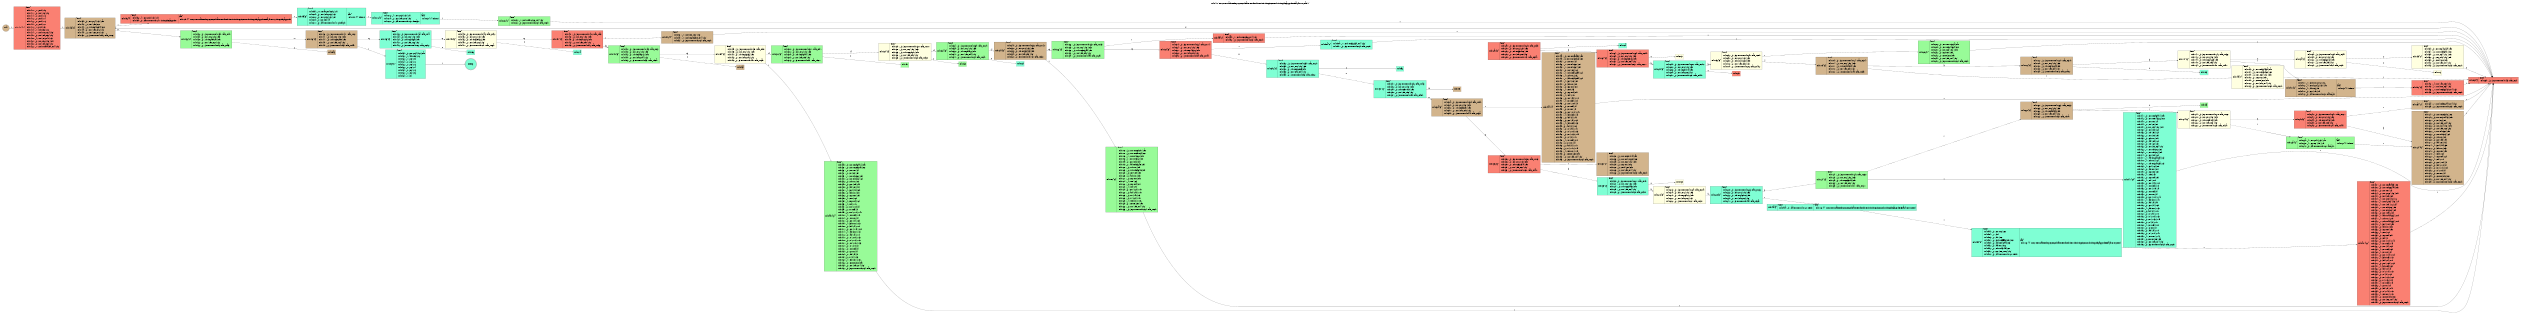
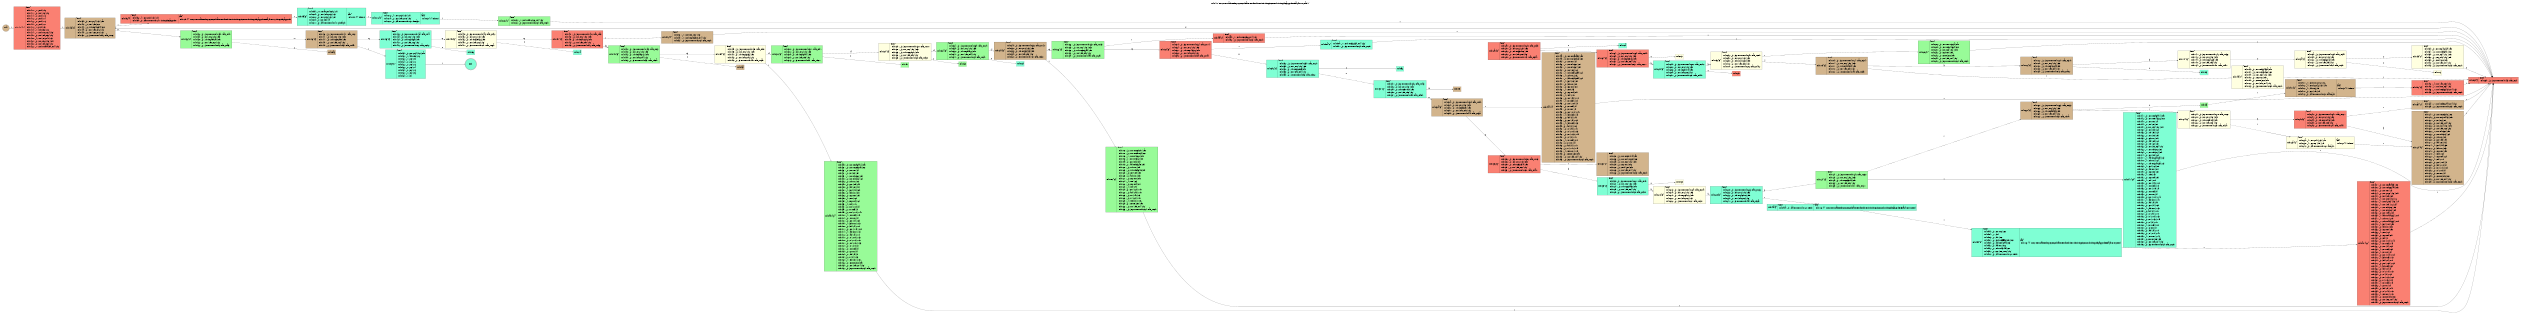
node "Desktop": label "Desktop" -> "Exit"
edge "0x401741 [25]" -> "0x401901 [23]": now "0x401f8a" -> "0x401901 [23]"
node "0x40183a [13]": fillcolor palegreen -> lightyellow
